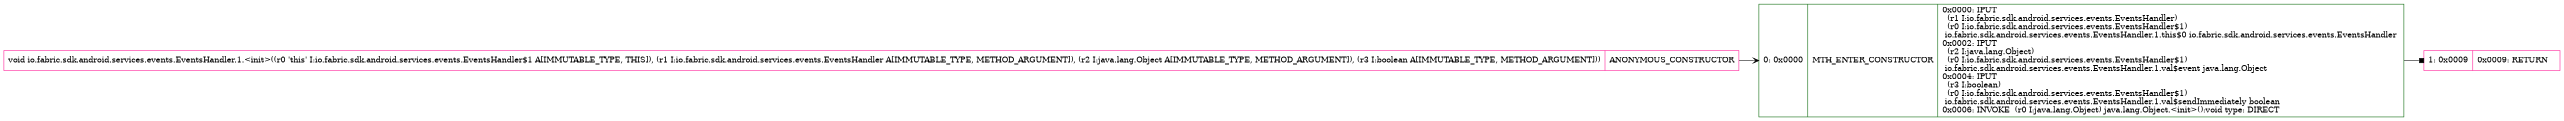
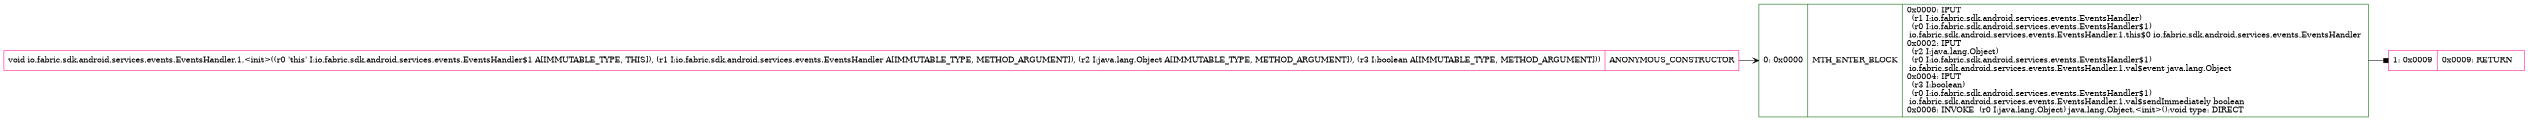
node "0: 0x0000": text "MTH_ENTER_CONSTRUCTOR" -> "MTH_ENTER_BLOCK"
